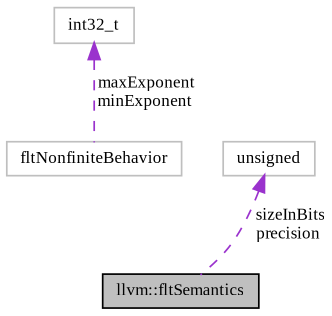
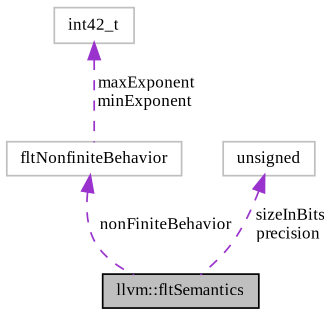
node "int32_t": label "int32_t" -> "int42_t"
edge "llvm::fltSemantics" -> "fltNonfiniteBehavior": added, label "nonFiniteBehavior"
